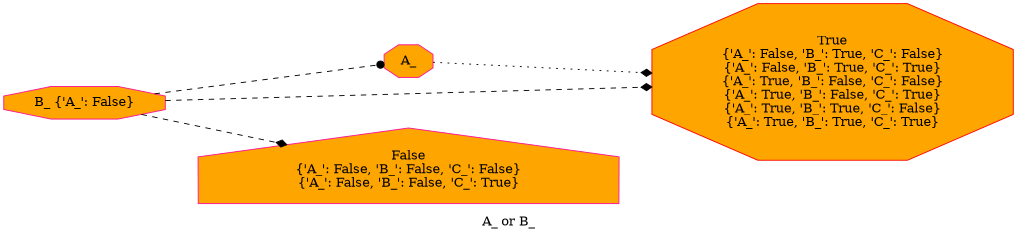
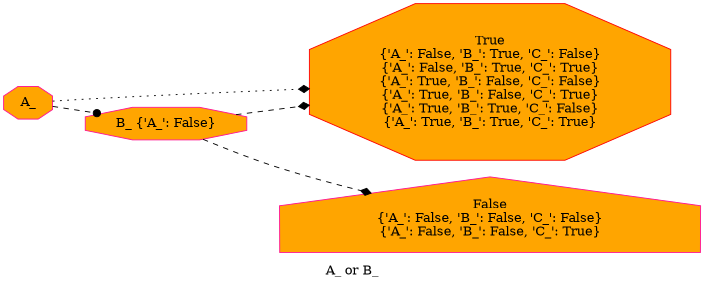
edge "B_ {'A_': False}" -> "A_": reversed
